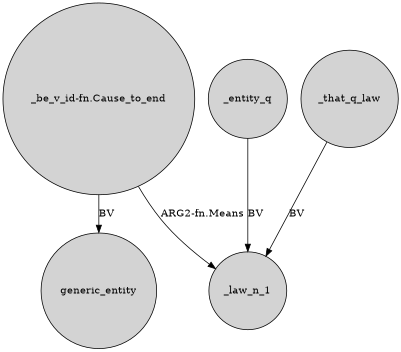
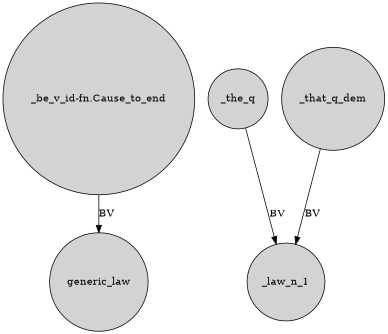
node "_entity_q": label "_entity_q" -> "_the_q"
node "_that_q_law": label "_that_q_law" -> "_that_q_dem"
edge "_be_v_id-fn.Cause_to_end" -> "_law_n_1": removed, label "ARG2-fn.Means"
node "generic_entity": label "generic_entity" -> "generic_law"
